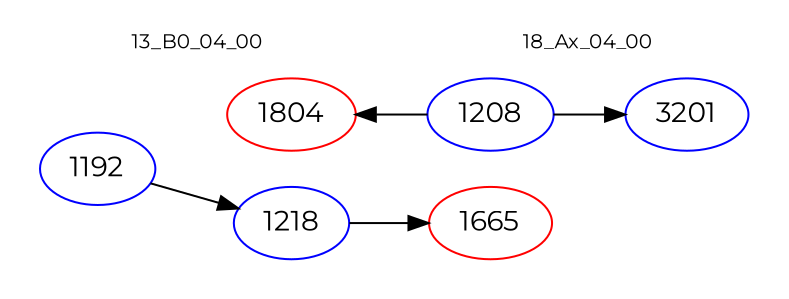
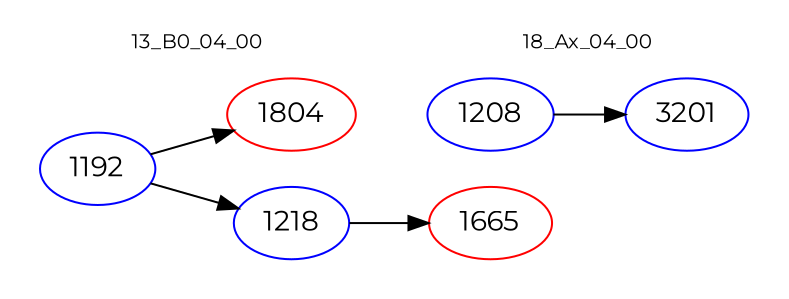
edge "1208" -> "1804": now "1192" -> "1804"
